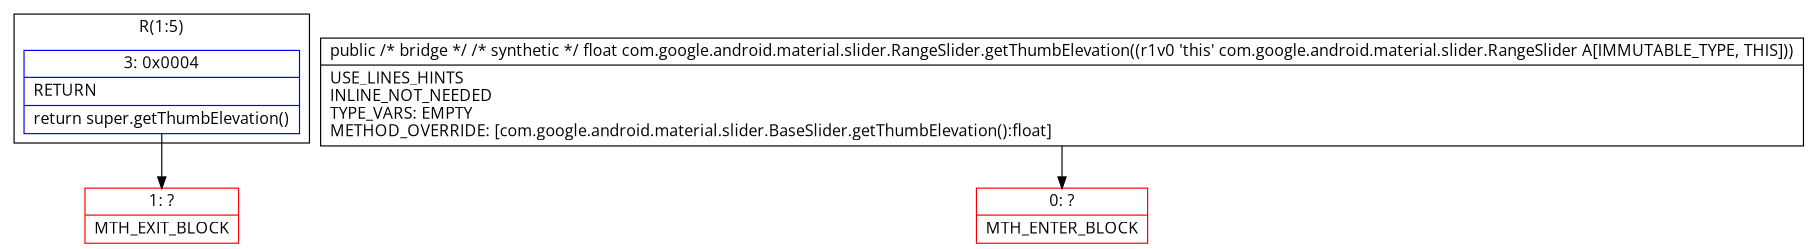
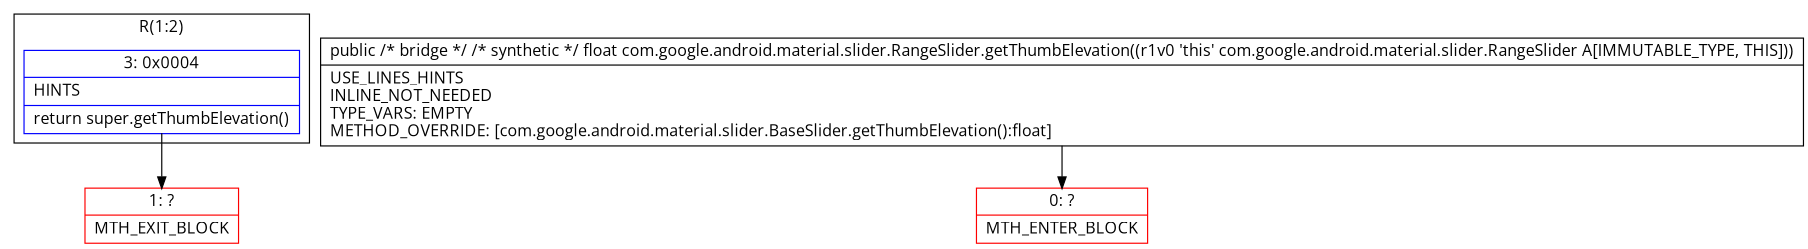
cluster "R(1:5)": label "R(1:5)" -> "R(1:2)"
node "3: 0x0004": text "RETURN" -> "HINTS"
